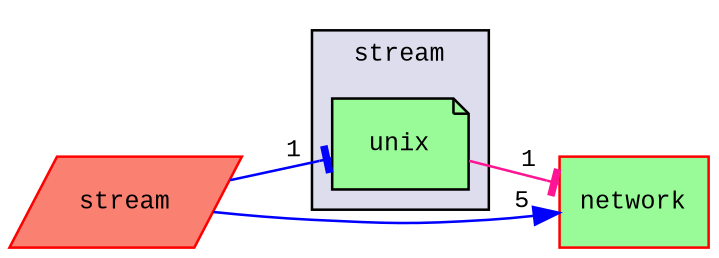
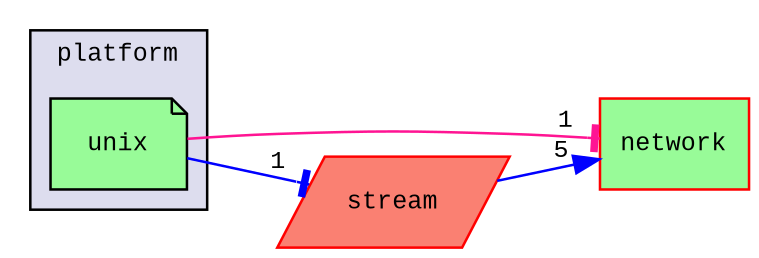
cluster "stream": label "stream" -> "platform"
edge "stream" -> "unix": reversed
